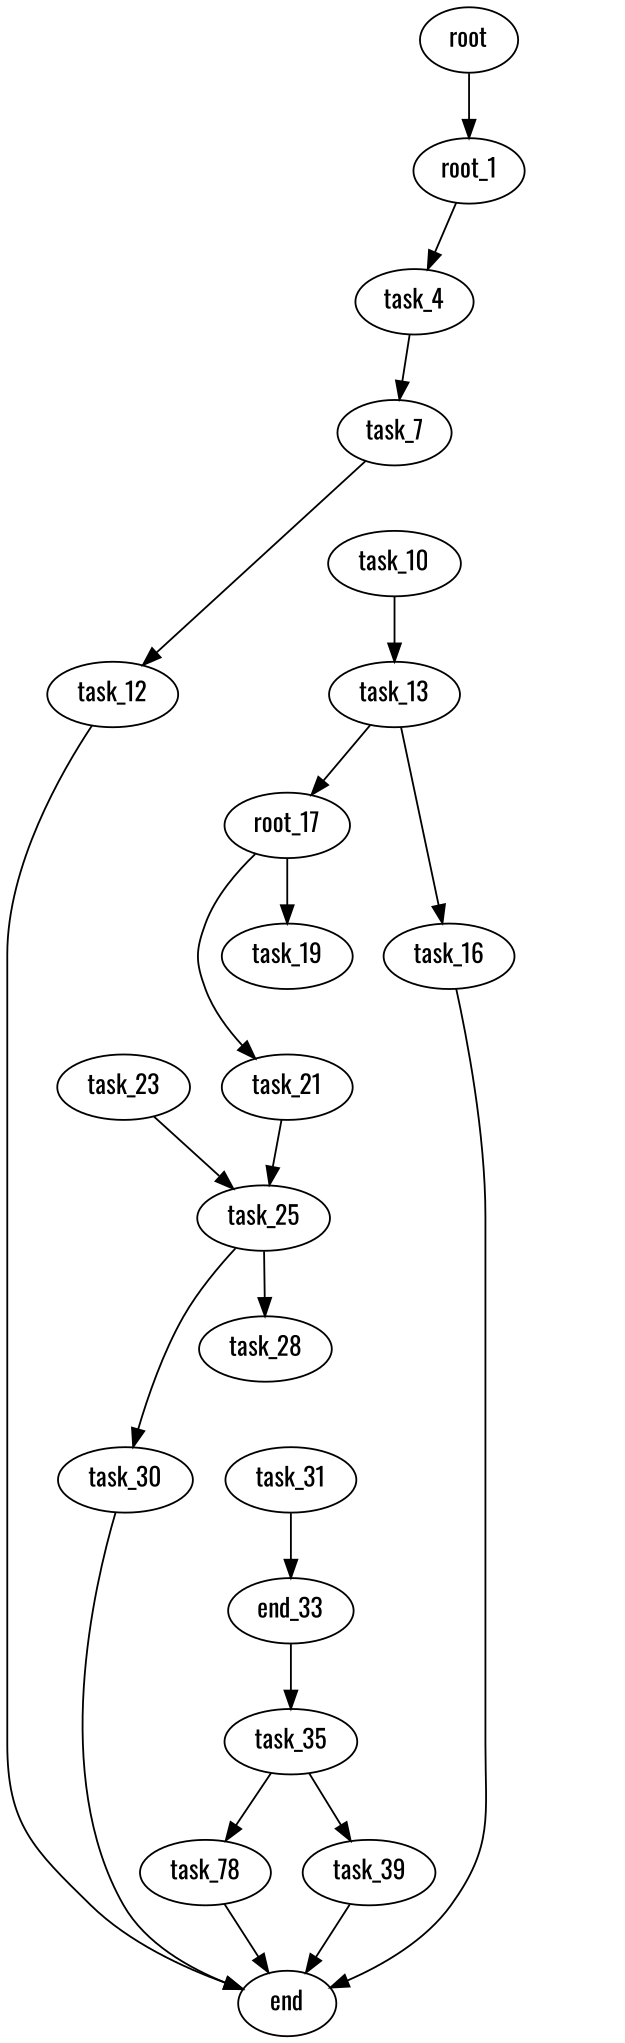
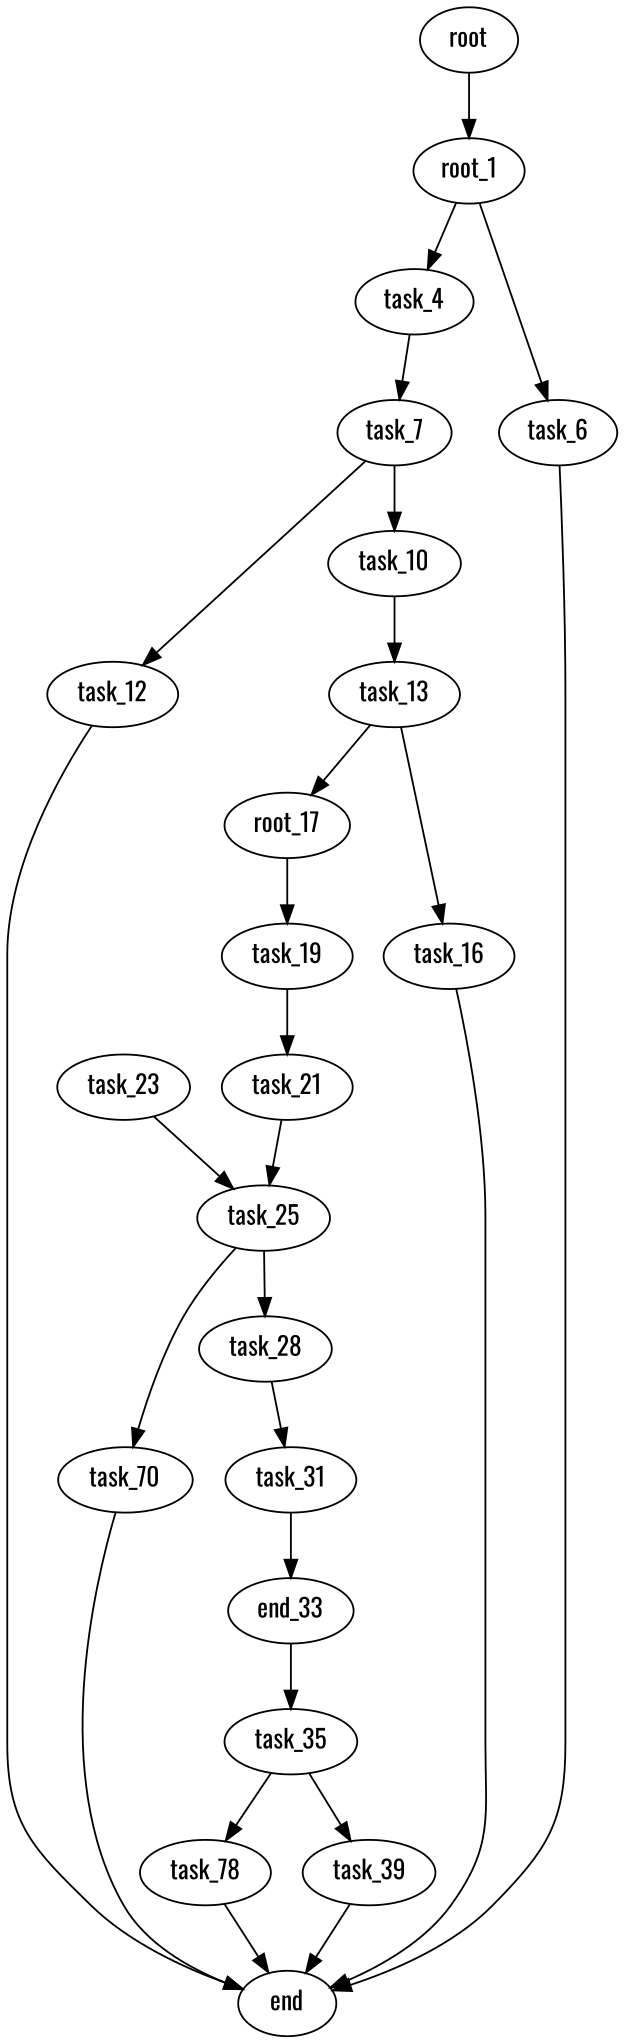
node "task_6": added
edge "task_7" -> "task_10": added
edge "root_17" -> "task_21": now "task_19" -> "task_21"
edge "task_28" -> "task_31": added
node "task_30": label "task_30" -> "task_70"
